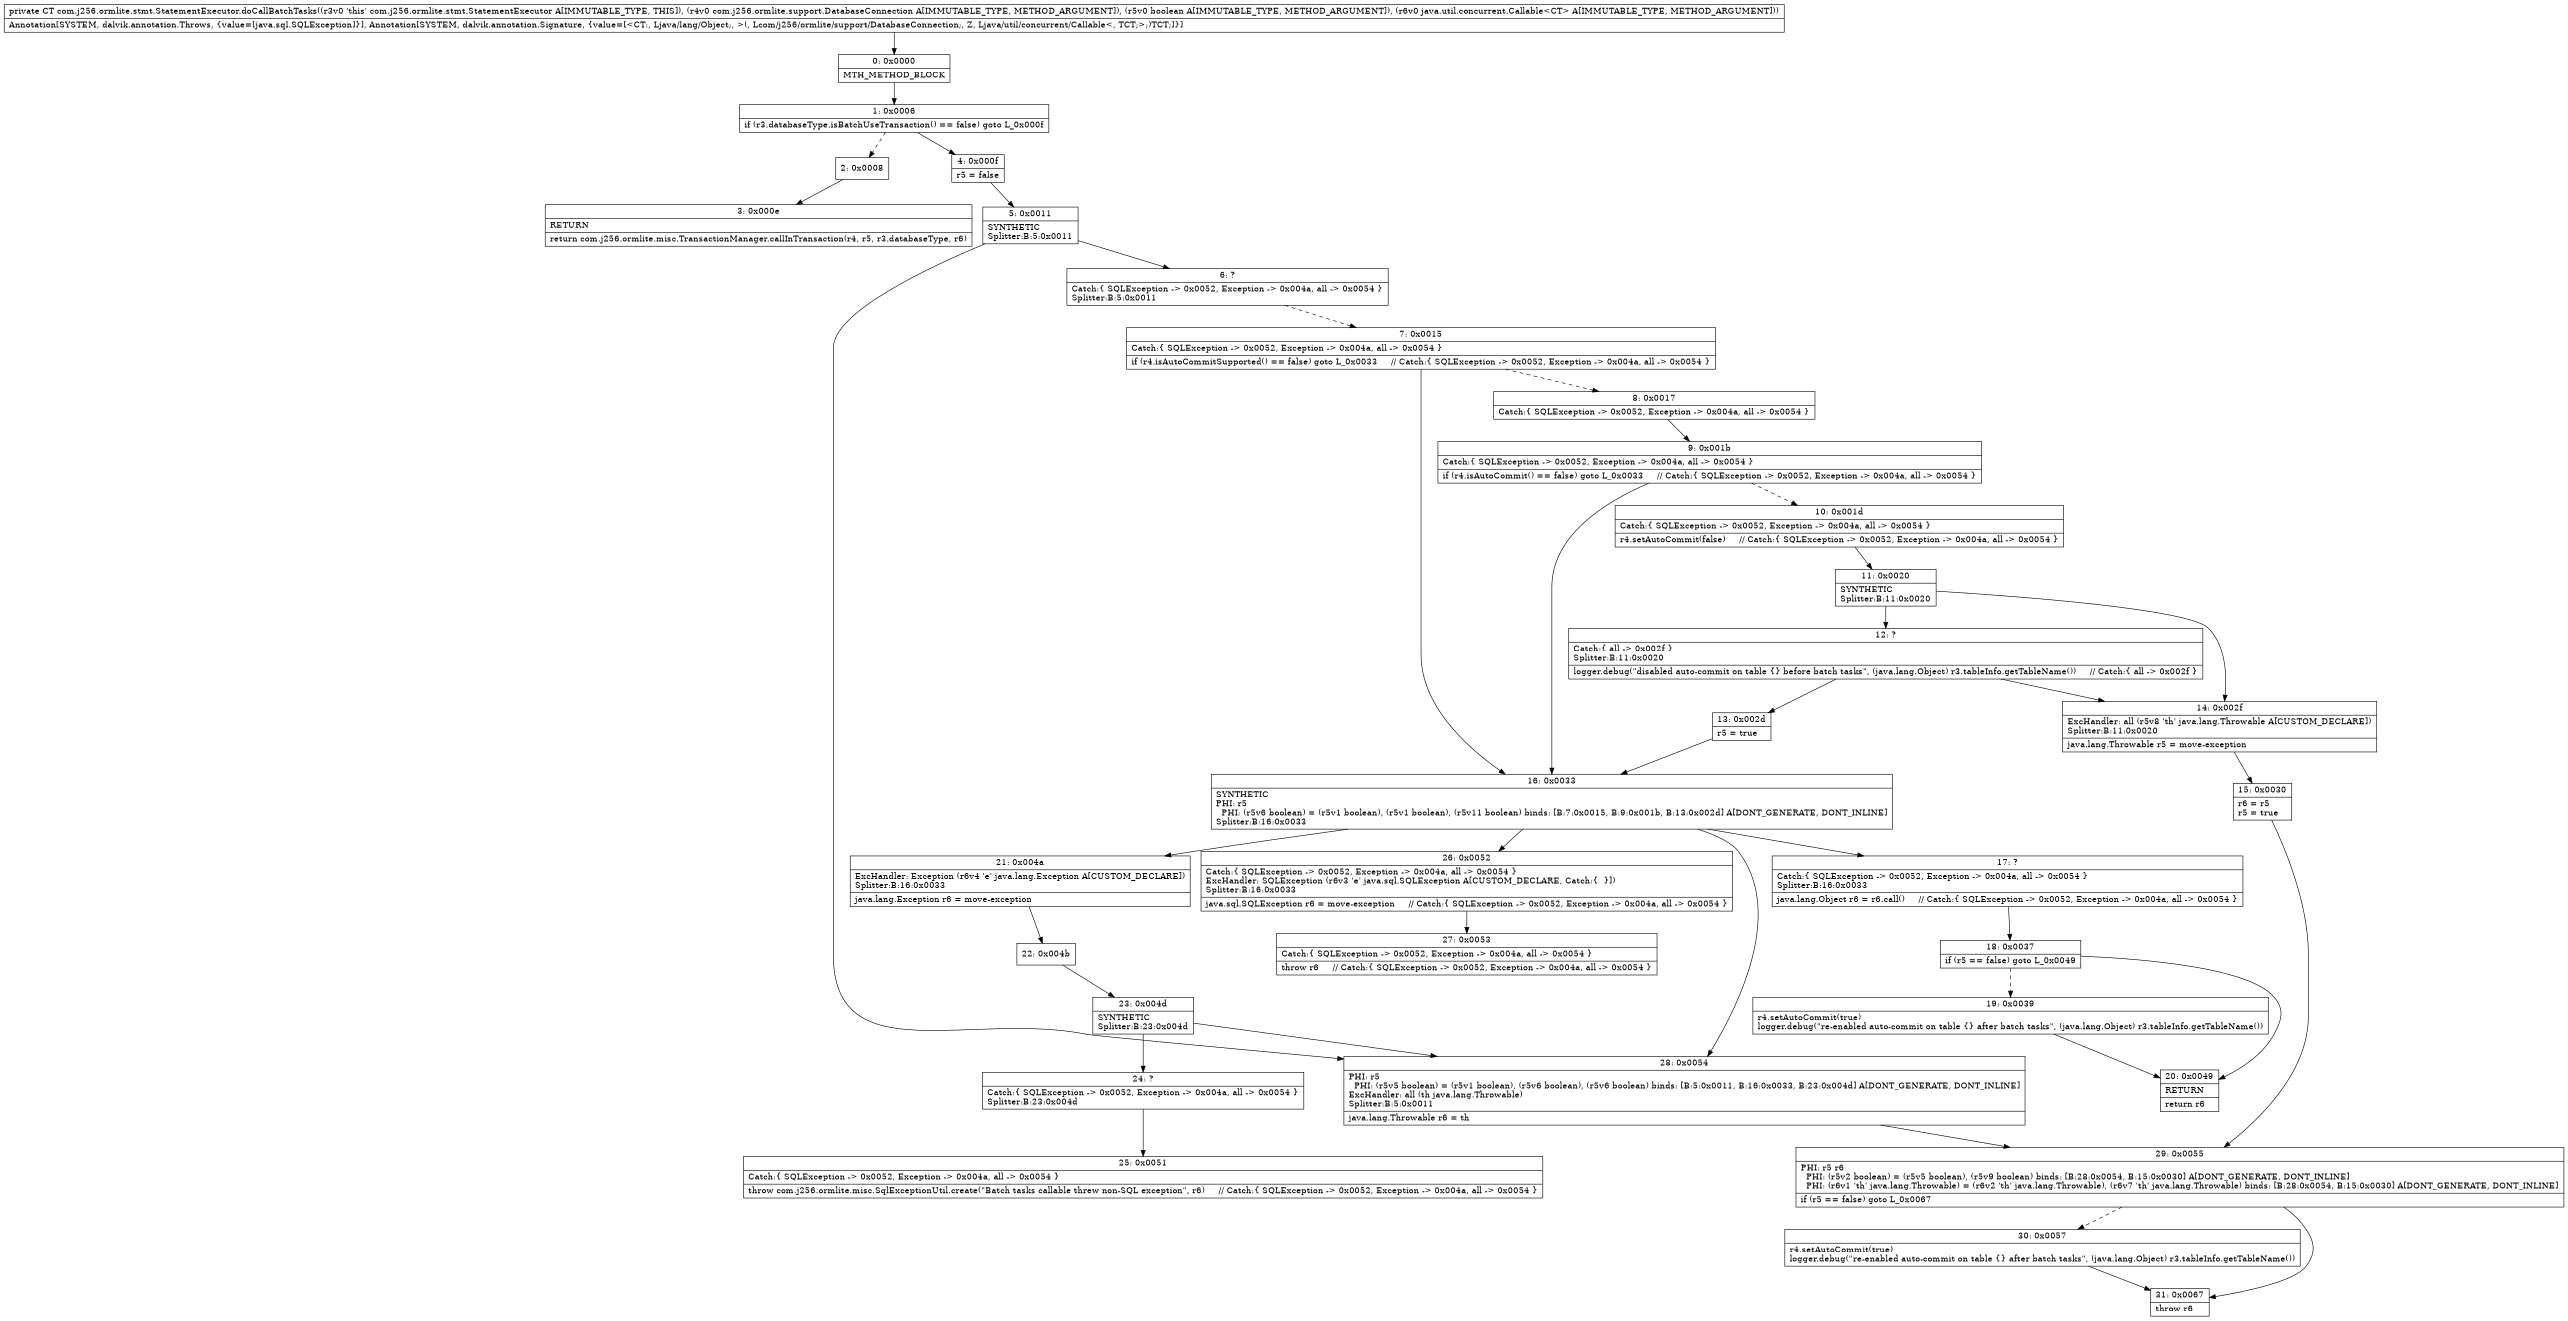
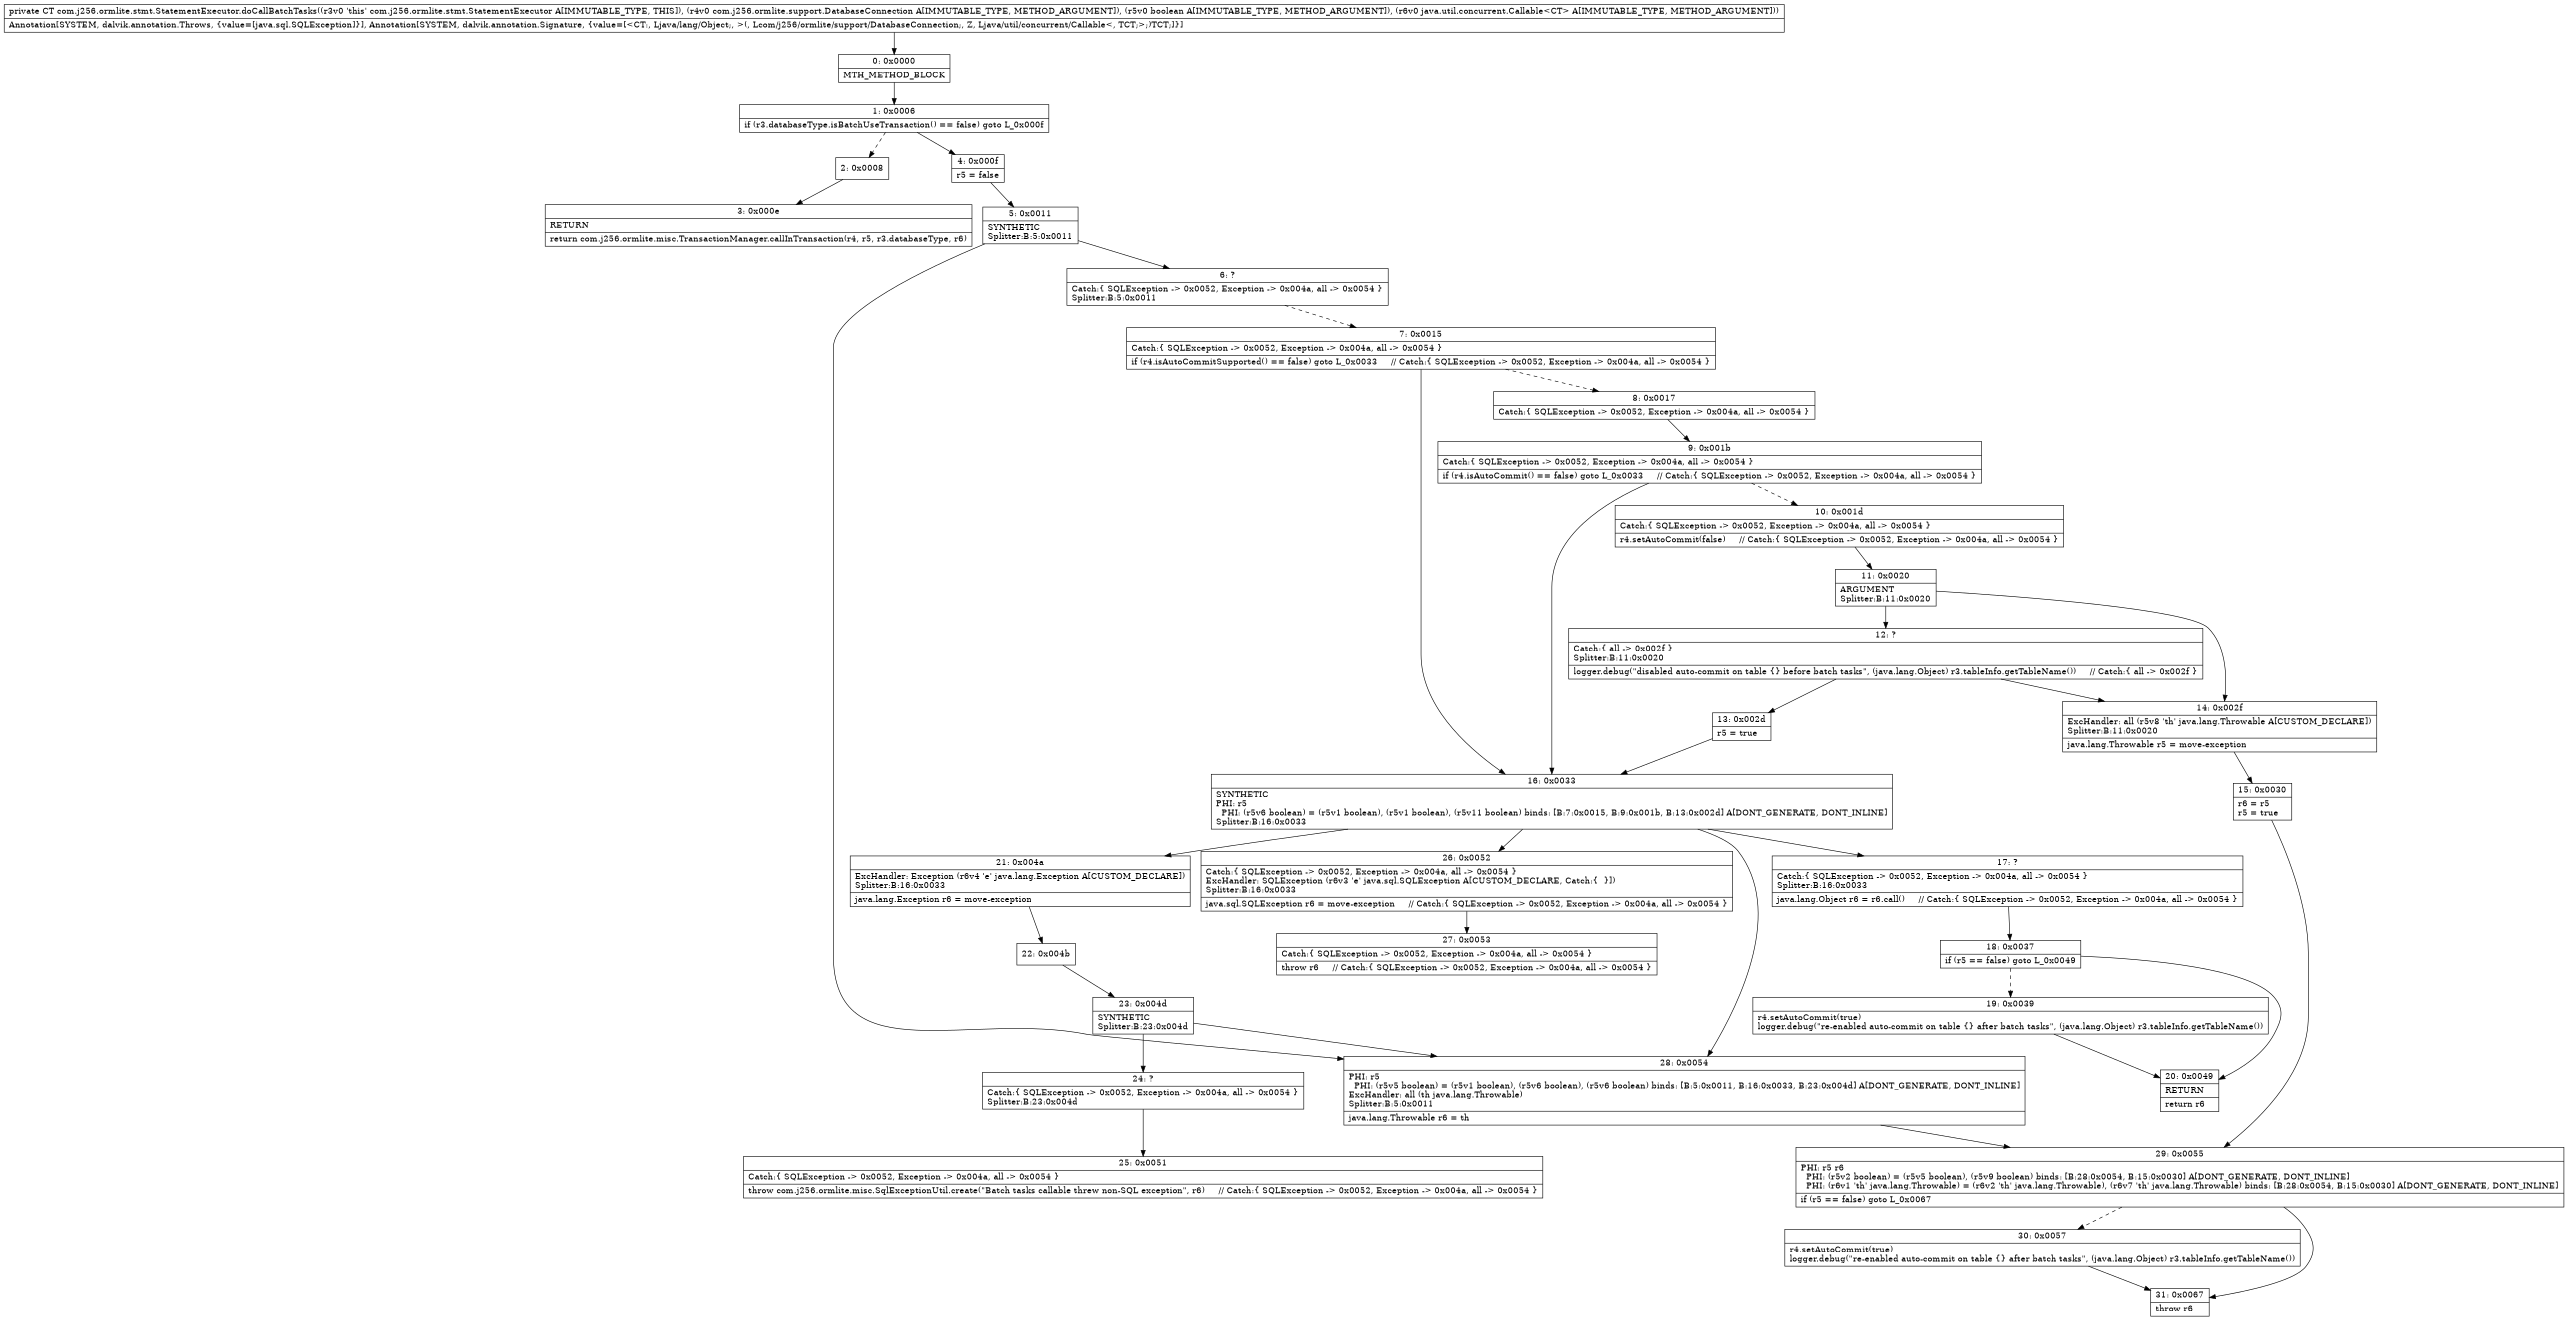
node "11: 0x0020": text "SYNTHETIC" -> "ARGUMENT"
